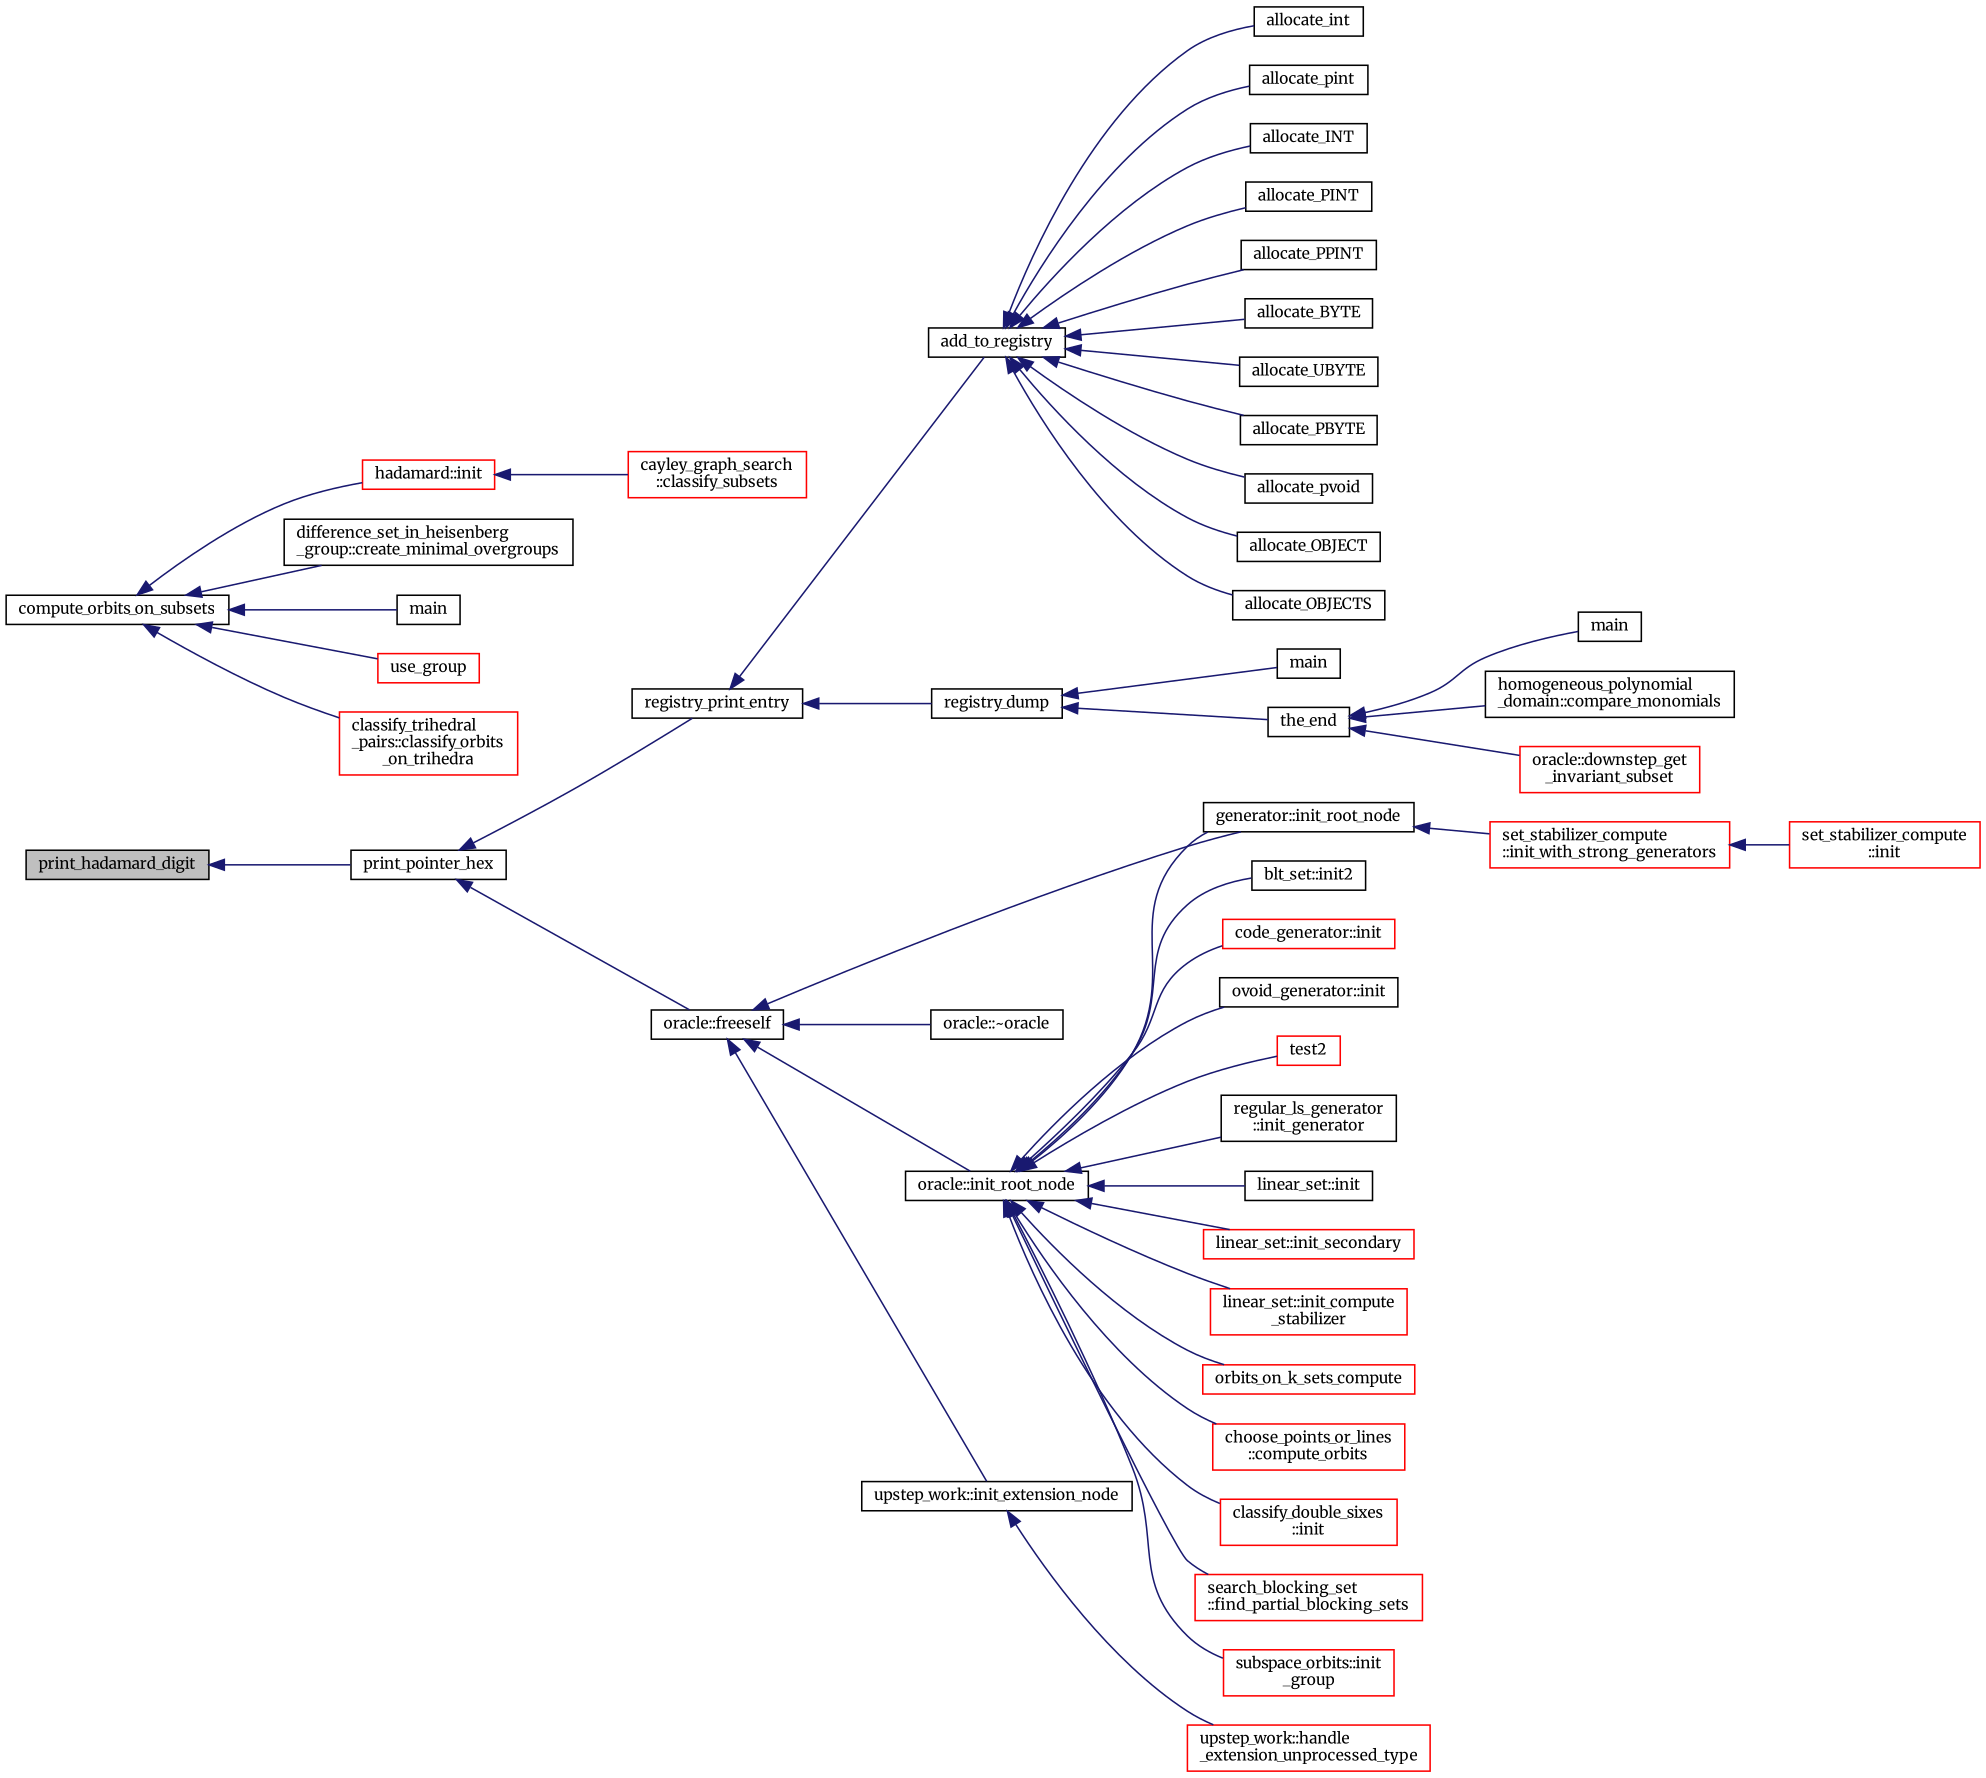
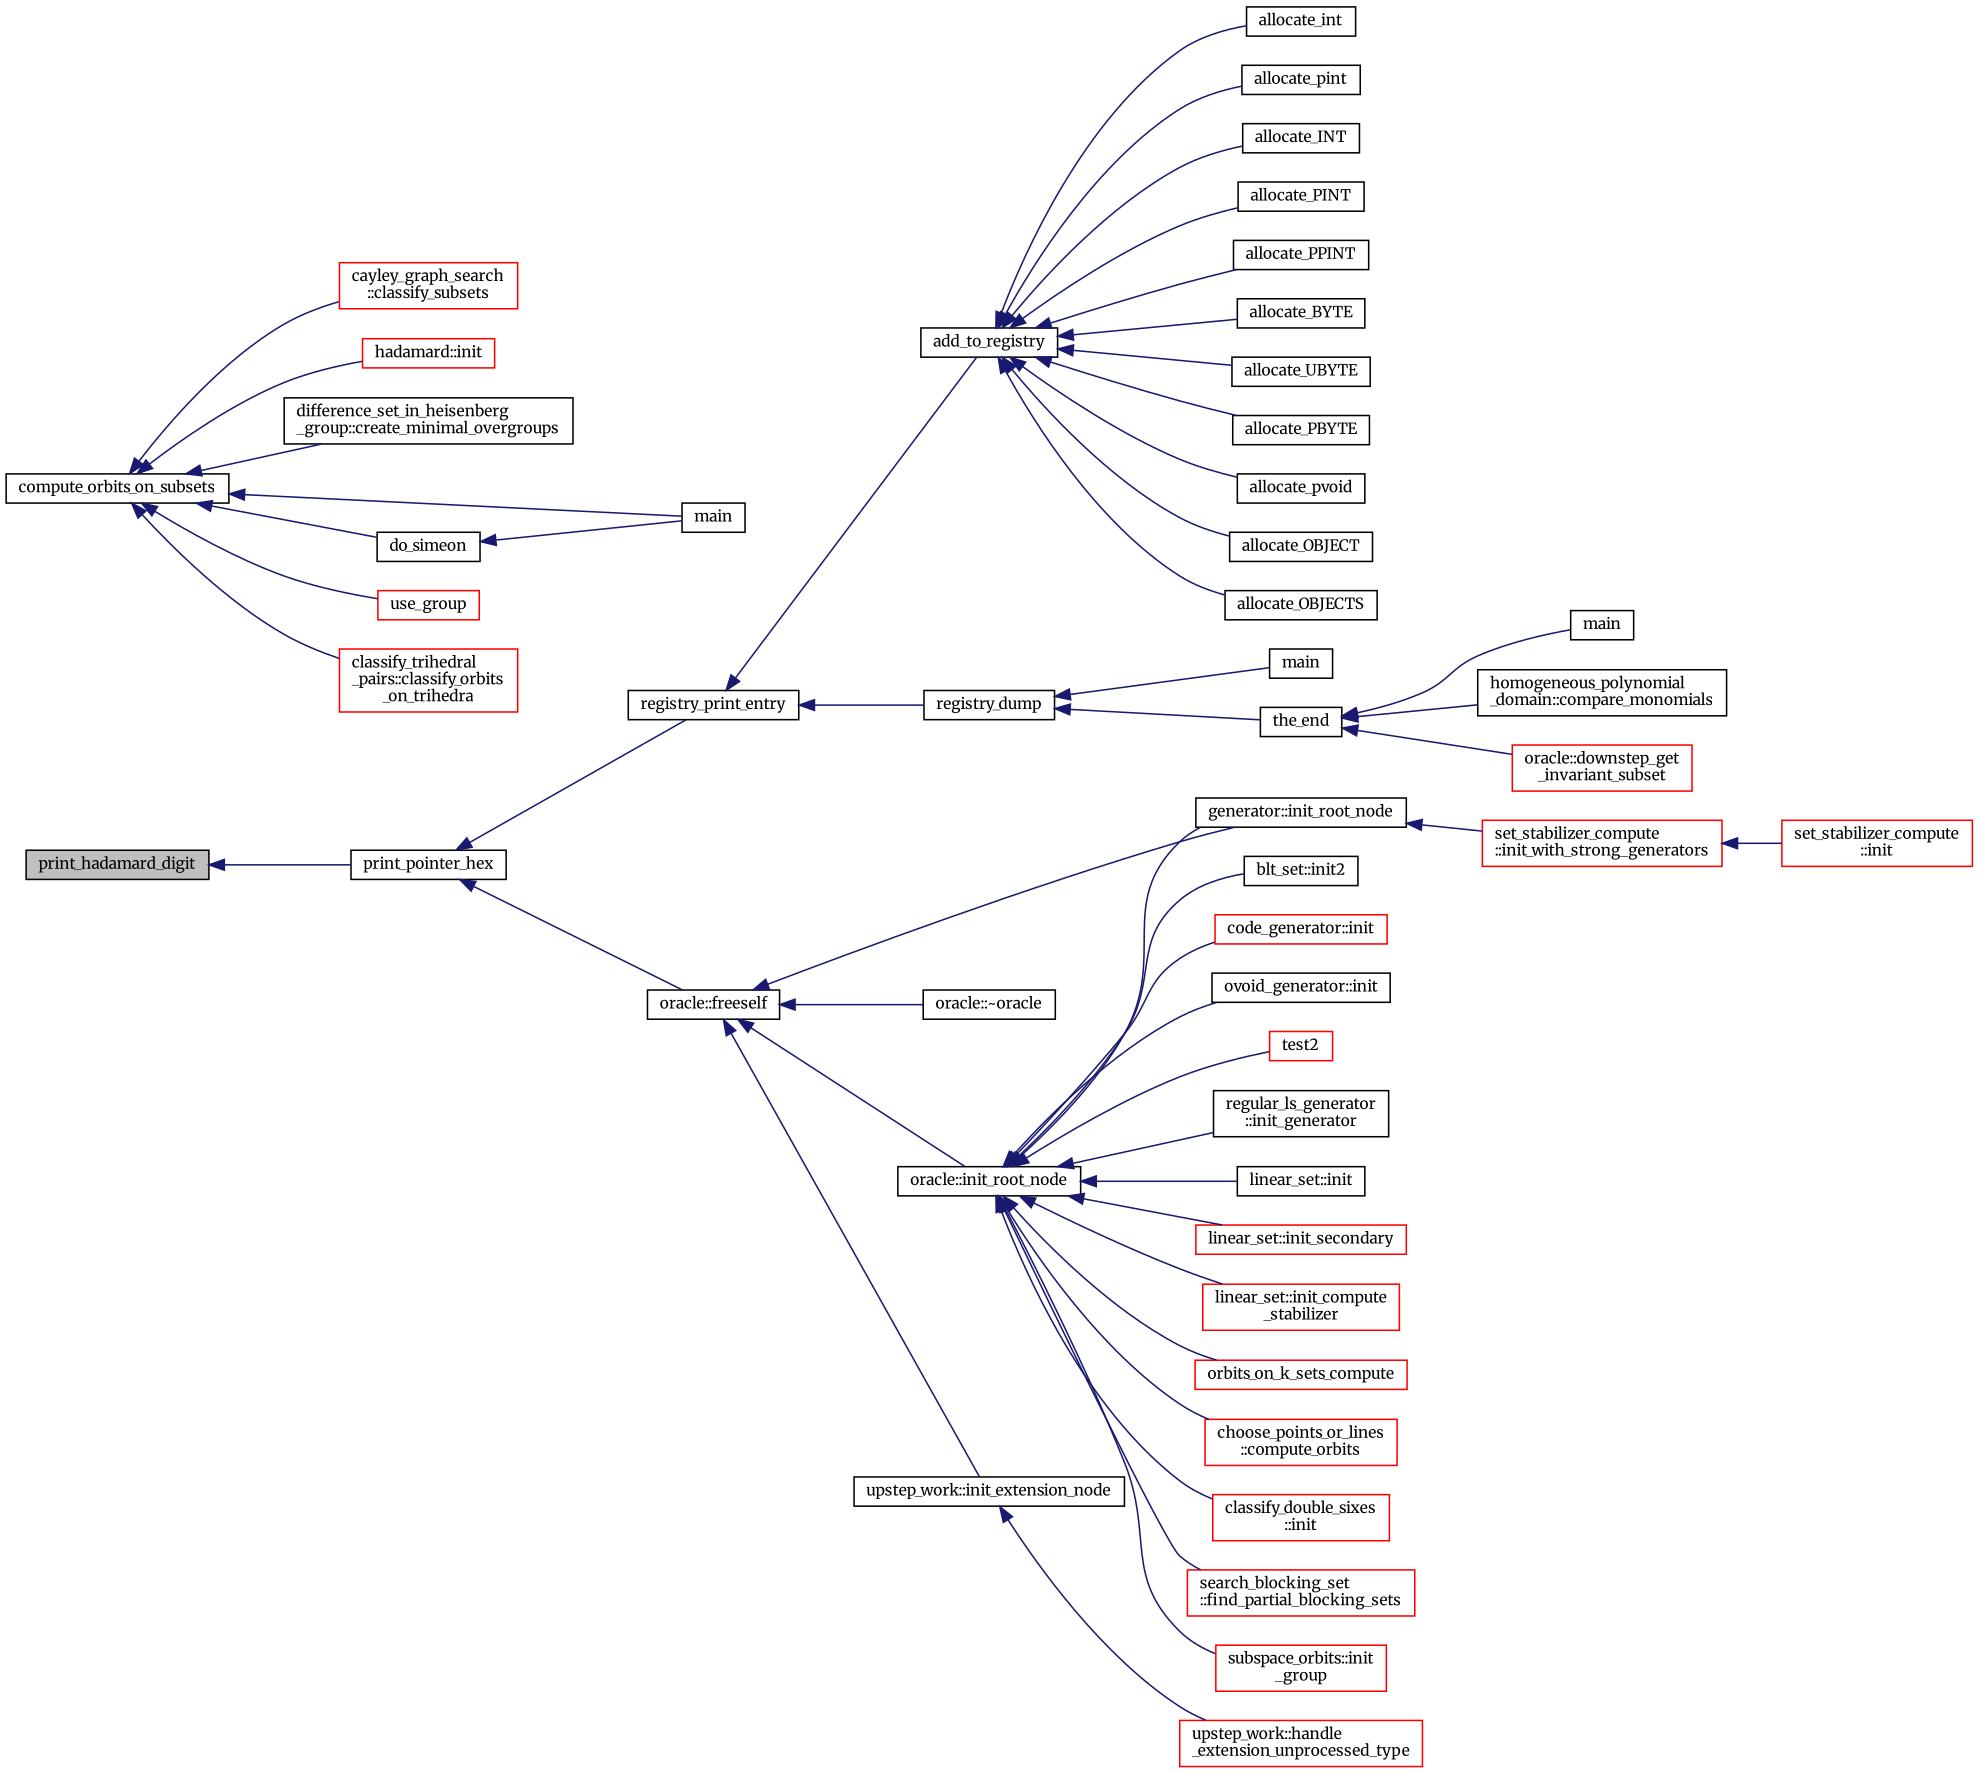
edge "cayley_graph_search ::classify_subsets" -> "hadamard::init": now "cayley_graph_search ::classify_subsets" -> "compute_orbits_on_subsets"
node "do_simeon": added
